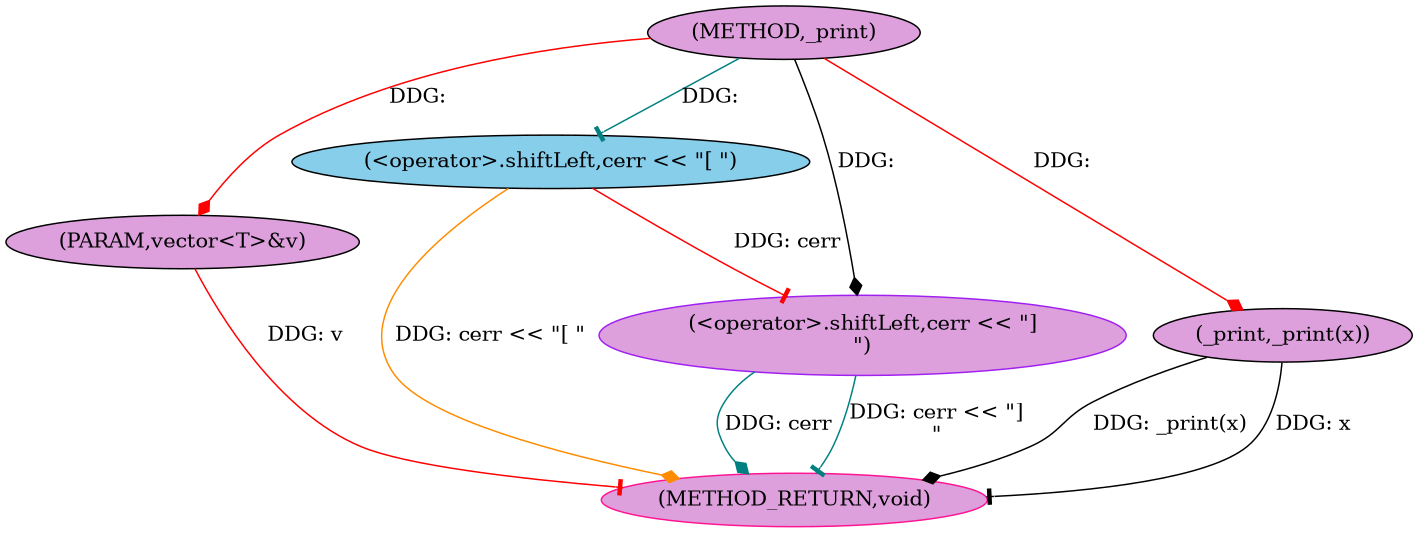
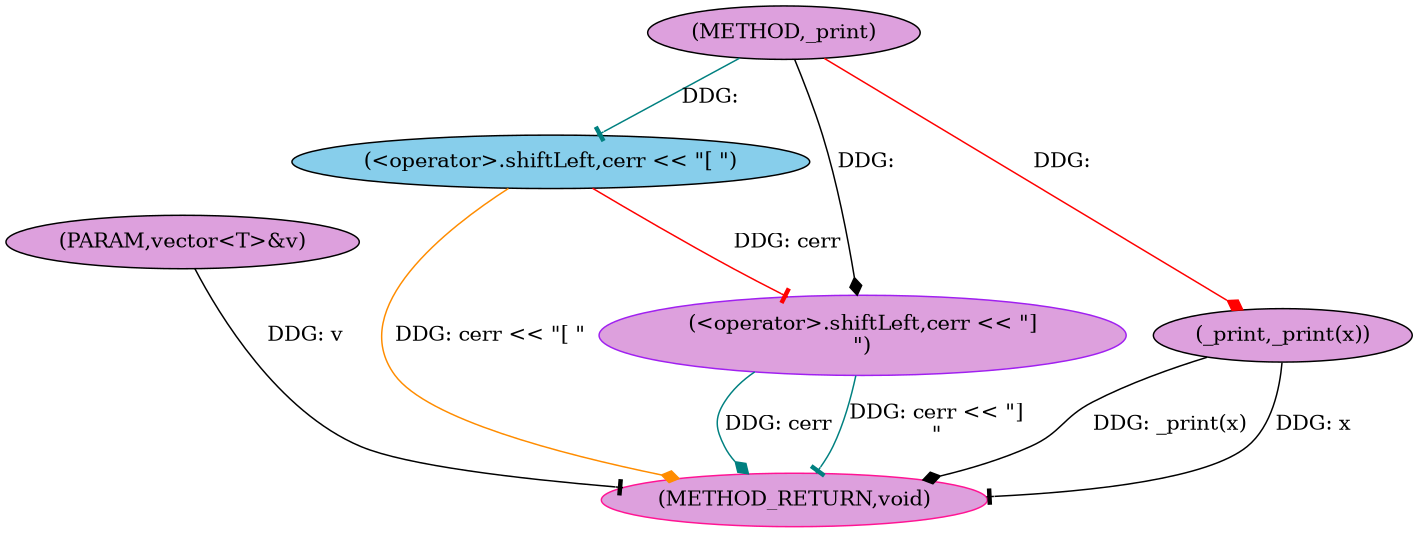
edge "(METHOD,_print)" -> "(PARAM,vector<T>&v)": removed, label "DDG:"
edge "(PARAM,vector<T>&v)" -> "(METHOD_RETURN,void)": color red -> black
